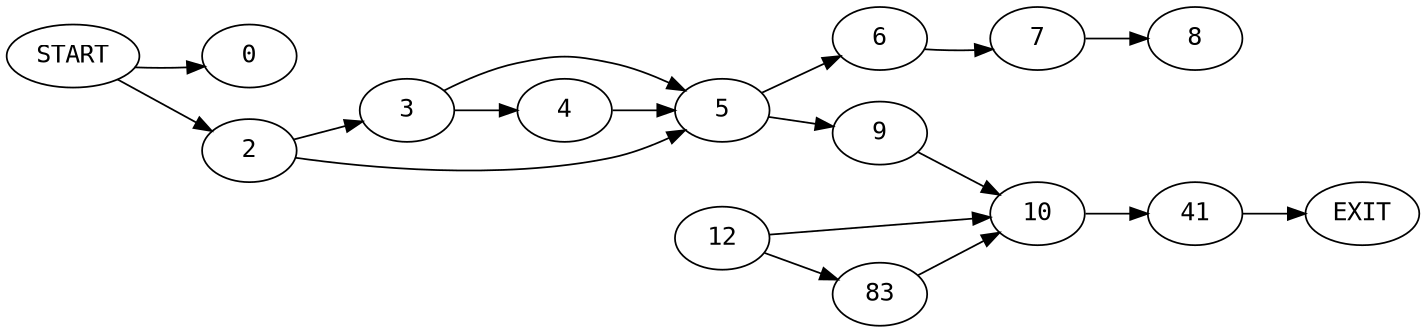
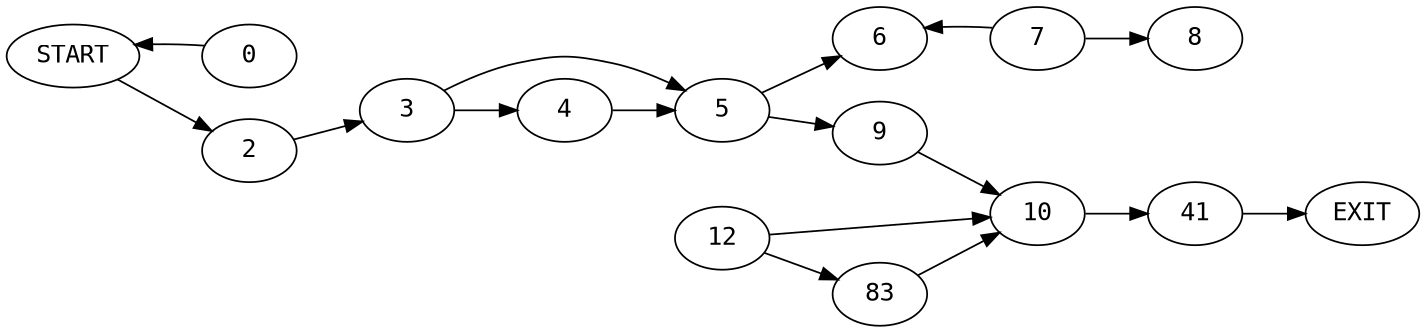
edge "6" -> "7": reversed
edge "START" -> "0": reversed
edge "2" -> "5": removed
